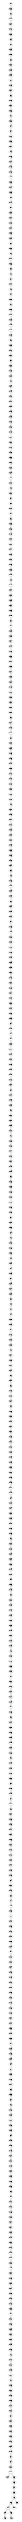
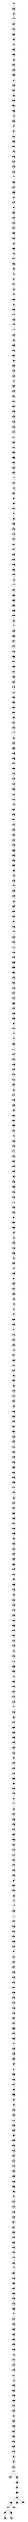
node "n419": added
